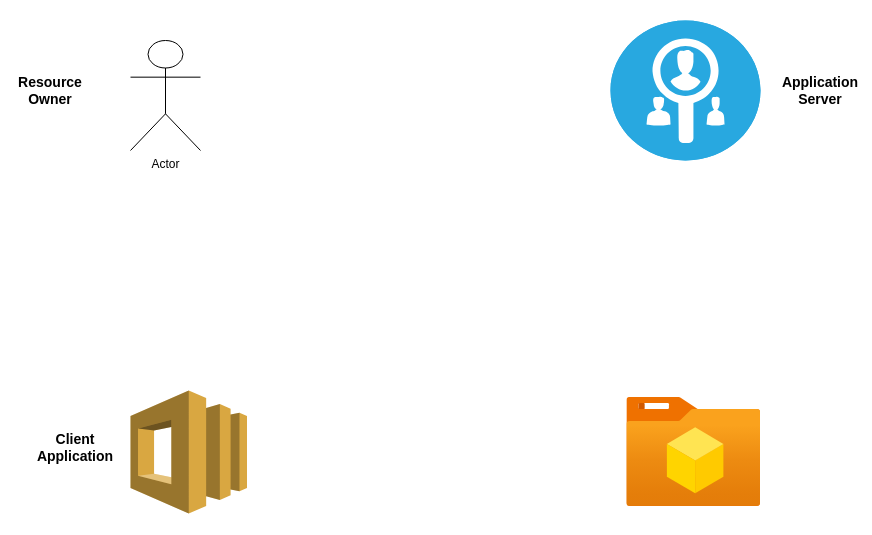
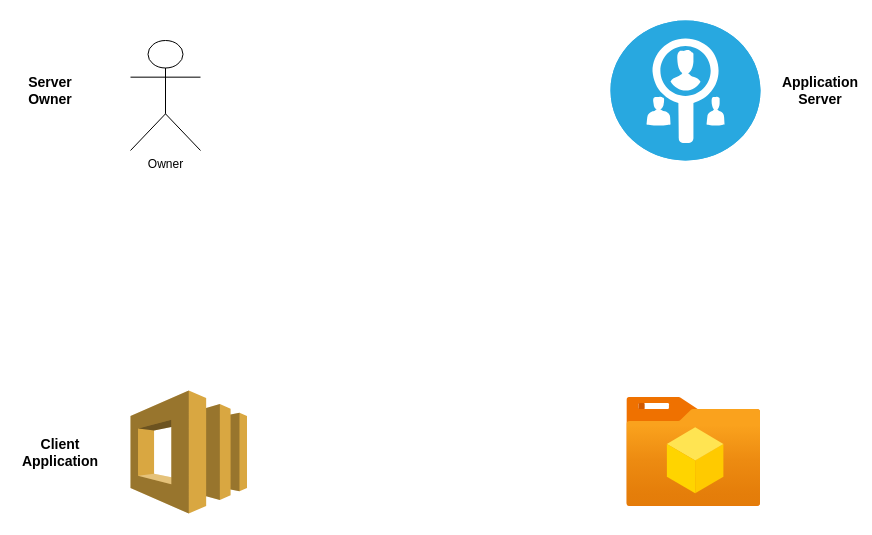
node "Resource Owner": label "Resource Owner" -> "Server Owner"
node "Actor": label "Actor" -> "Owner"
node "Client Application": moved (76, 448) -> (61, 453)
